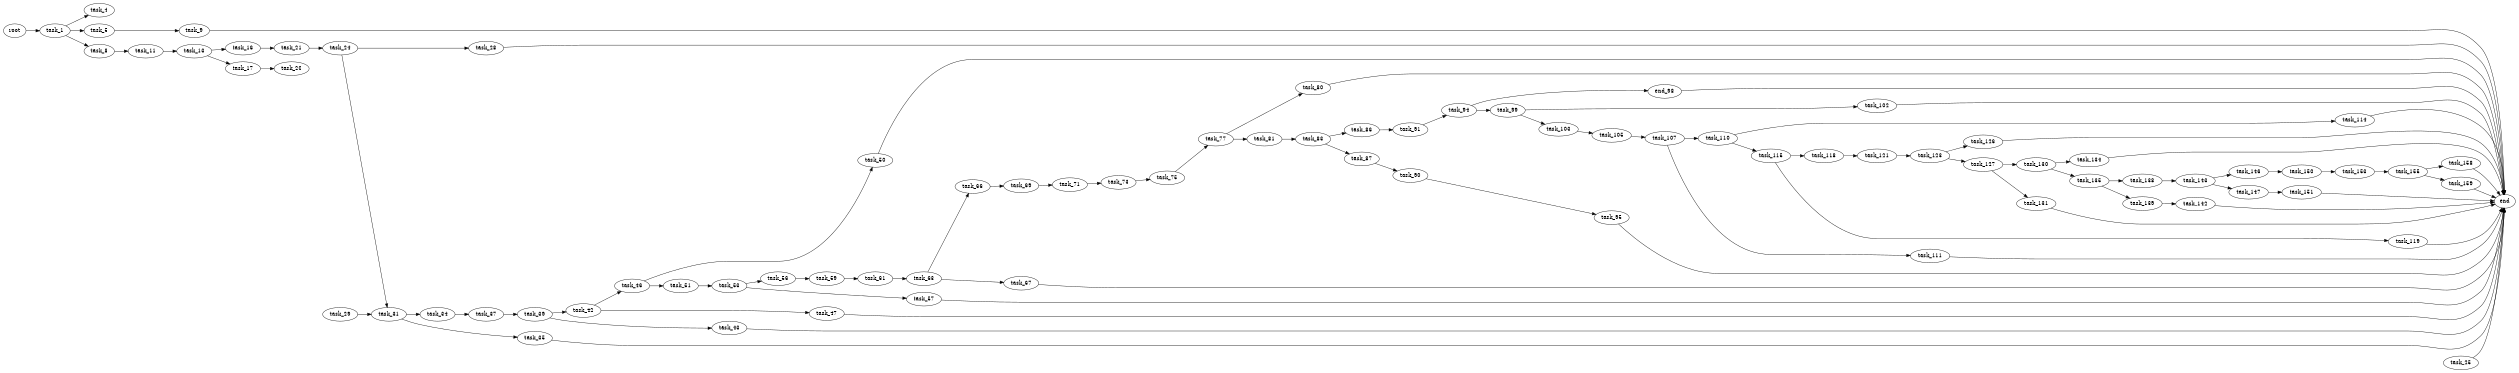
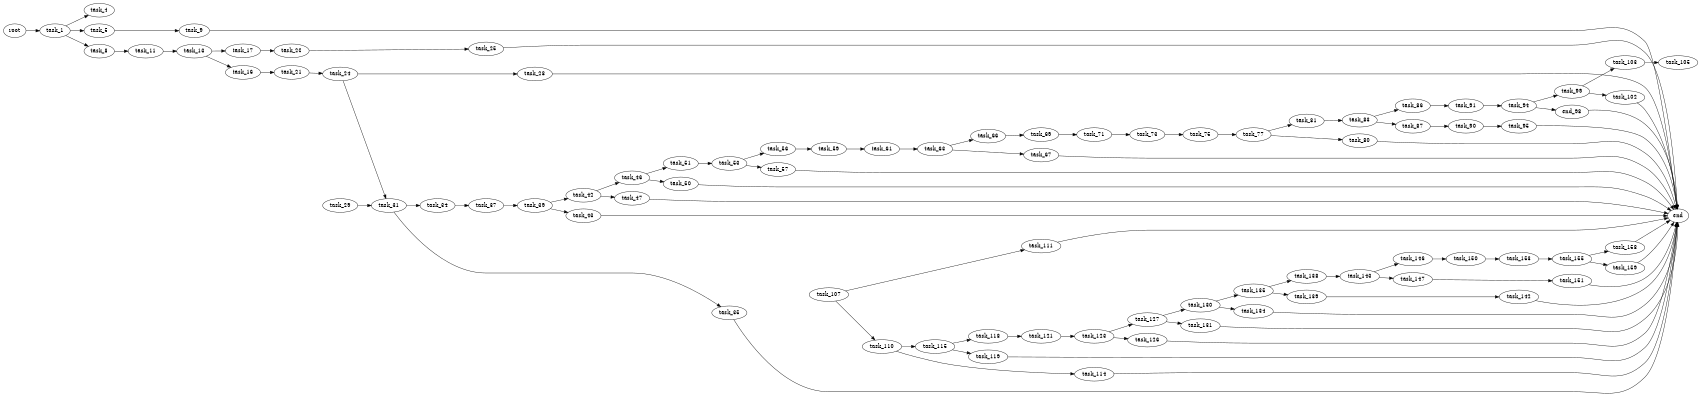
edge "task_20" -> "task_25": added
edge "task_105" -> "task_107": removed
